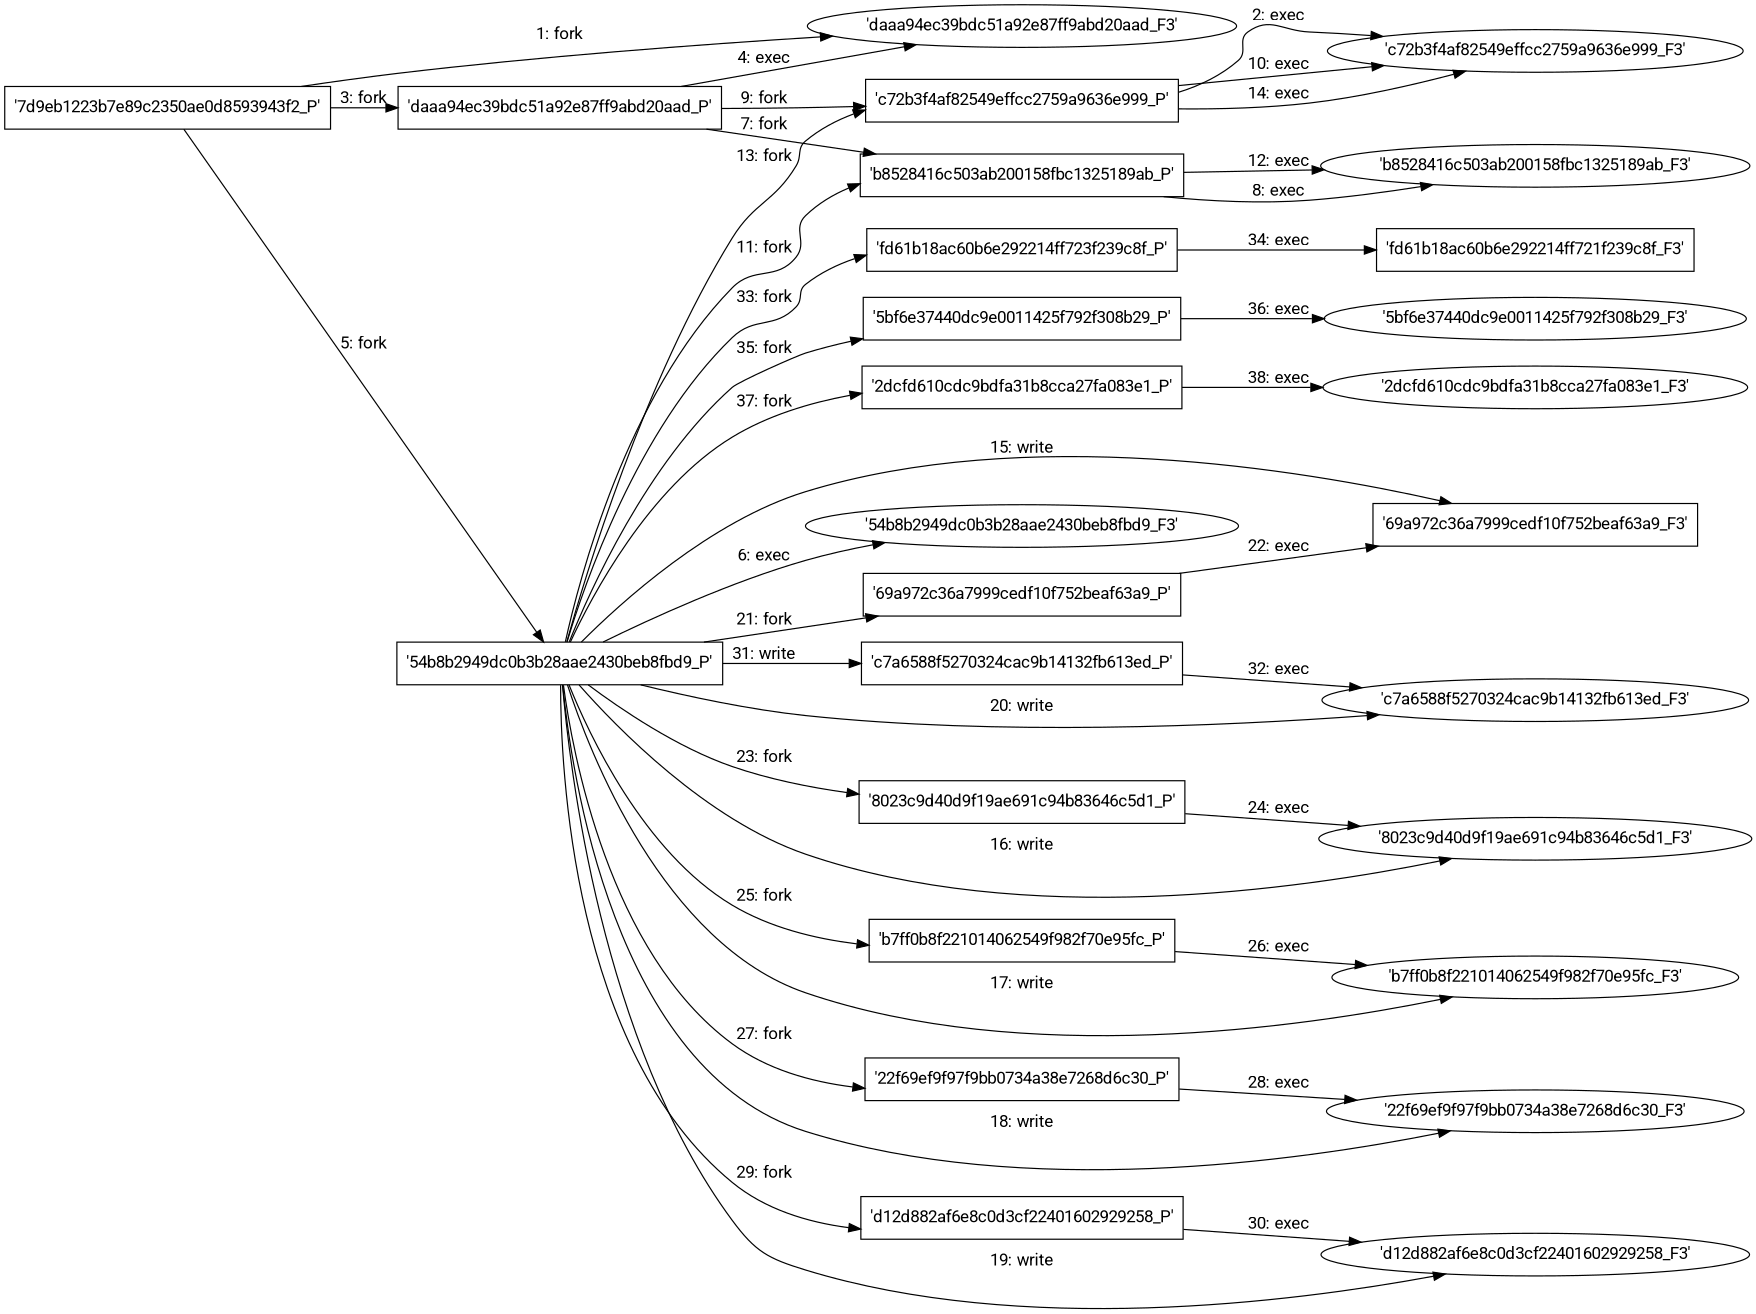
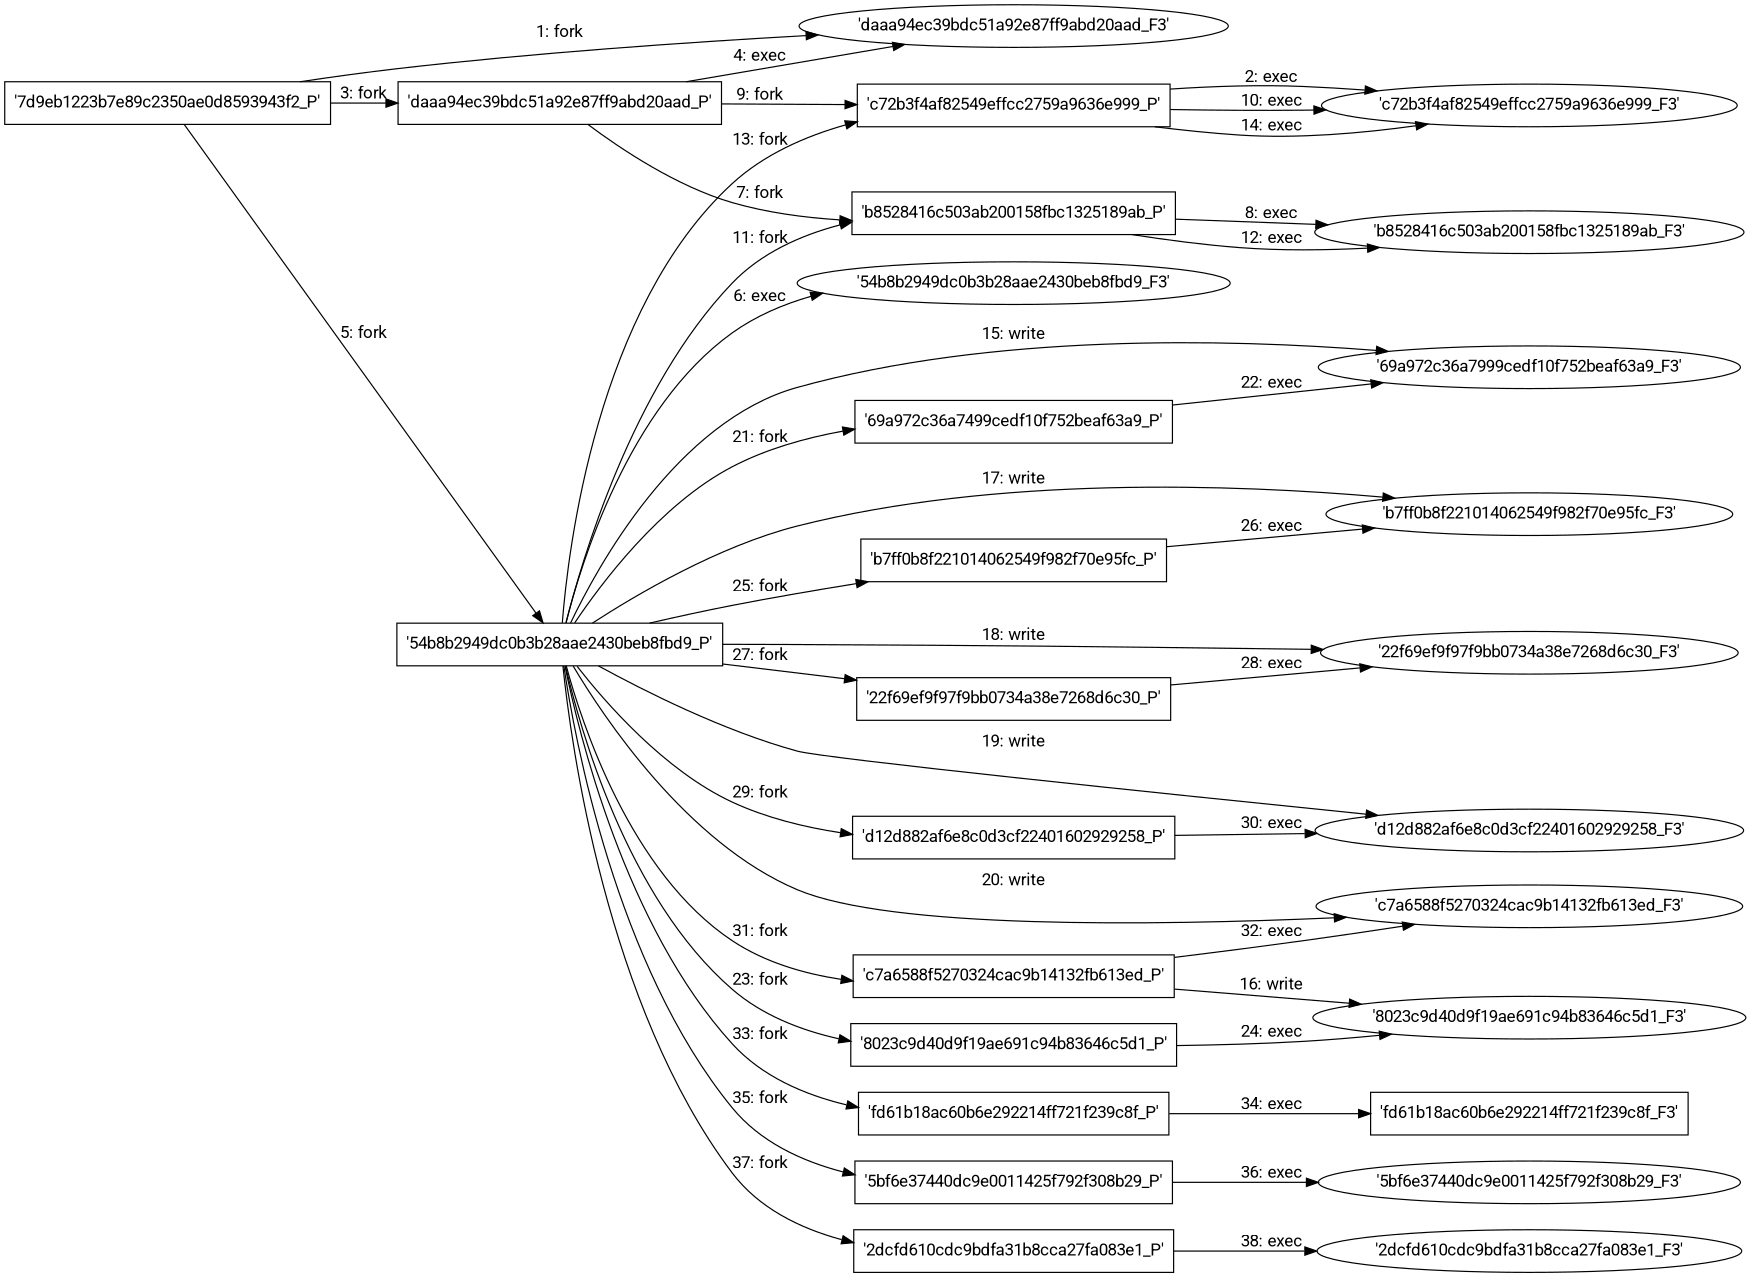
node "'fd61b18ac60b6e292214ff723f239c8f_P'": label "'fd61b18ac60b6e292214ff723f239c8f_P'" -> "'fd61b18ac60b6e292214ff721f239c8f_P'"
node "'69a972c36a7999cedf10f752beaf63a9_F3'": shape box -> ellipse
node "'69a972c36a7999cedf10f752beaf63a9_P'": label "'69a972c36a7999cedf10f752beaf63a9_P'" -> "'69a972c36a7499cedf10f752beaf63a9_P'"
edge "'54b8b2949dc0b3b28aae2430beb8fbd9_P'" -> "'c7a6588f5270324cac9b14132fb613ed_P'": label "31: write" -> "31: fork"
edge "'54b8b2949dc0b3b28aae2430beb8fbd9_P'" -> "'8023c9d40d9f19ae691c94b83646c5d1_F3'": now "'c7a6588f5270324cac9b14132fb613ed_P'" -> "'8023c9d40d9f19ae691c94b83646c5d1_F3'"
